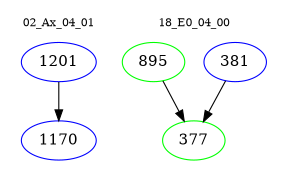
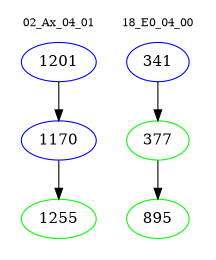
node "381": label "381" -> "341"
edge "895" -> "377": reversed
node "1255": added
